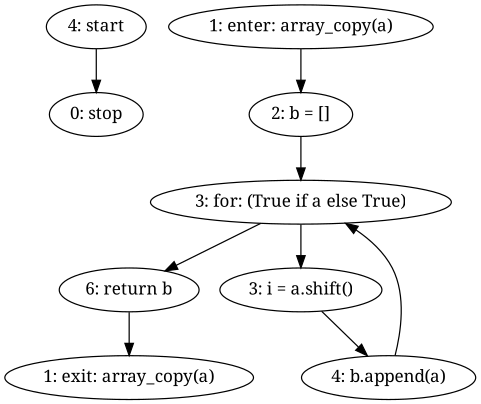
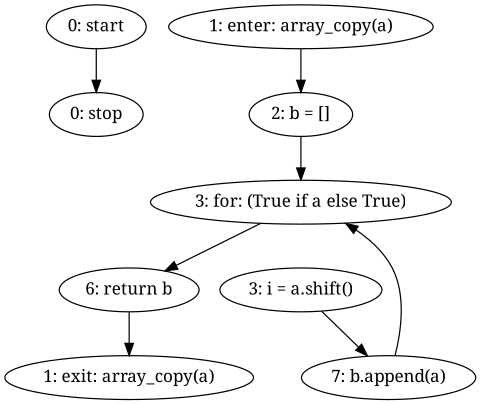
node "4: start": label "4: start" -> "0: start"
edge "3: for: (True if a else True)" -> "3: i = a.shift()": removed
node "4: b.append(a)": label "4: b.append(a)" -> "7: b.append(a)"
